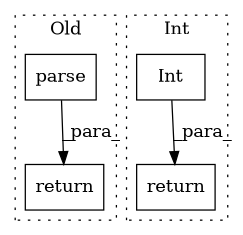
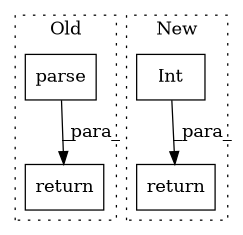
cluster "Int": label "Int" -> "New"
